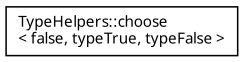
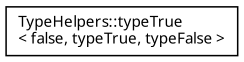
node "TypeHelpers::choose < false, typeTrue, typeFalse >": label "TypeHelpers::choose < false, typeTrue, typeFalse >" -> "TypeHelpers::typeTrue < false, typeTrue, typeFalse >"
